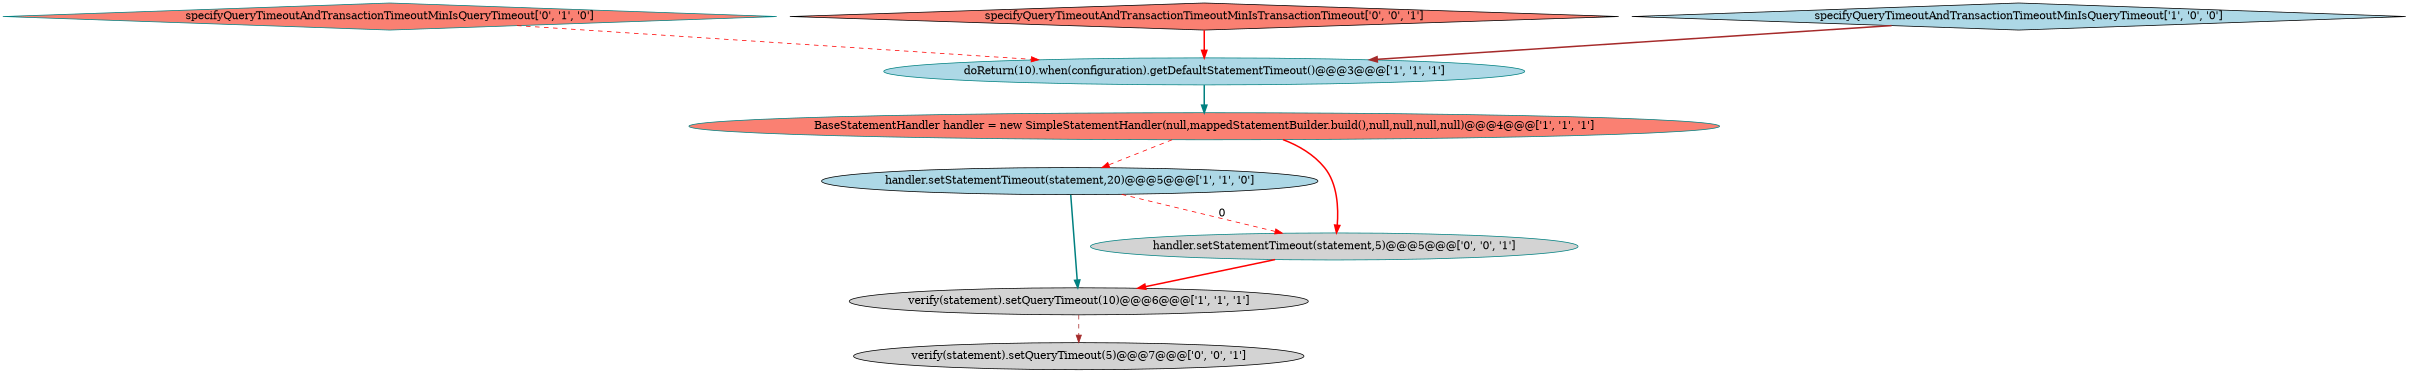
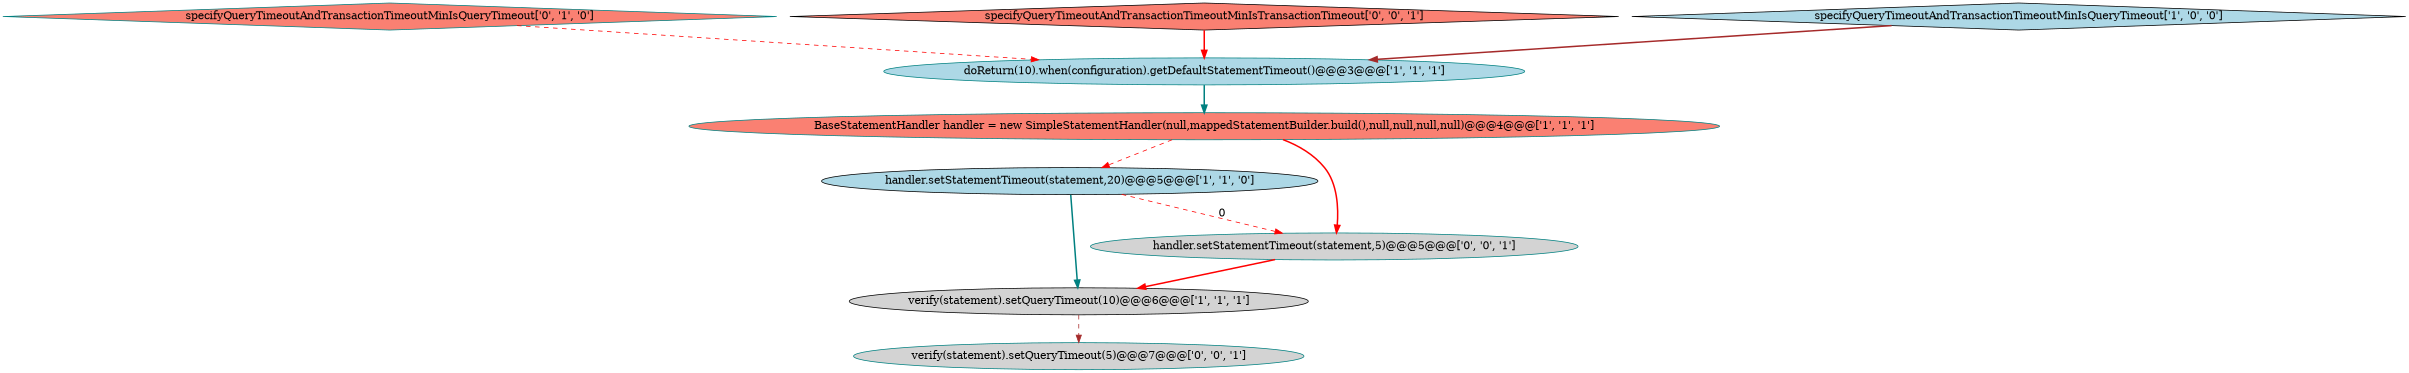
node "verify(statement).setQueryTimeout(5)@@@7@@@['0', '0', '1']": color black -> teal
